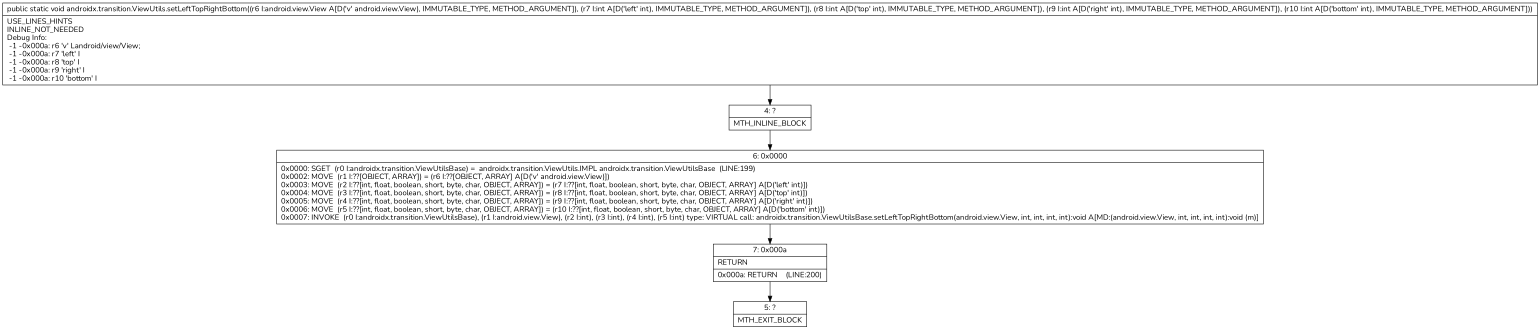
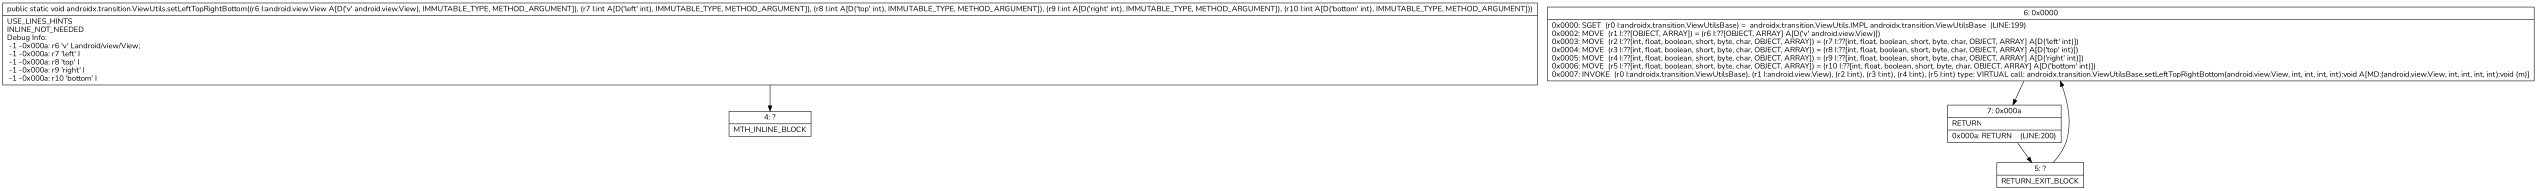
edge "4: ?" -> "6: 0x0000": now "5: ?" -> "6: 0x0000"
node "5: ?": text "MTH_EXIT_BLOCK" -> "RETURN_EXIT_BLOCK"
